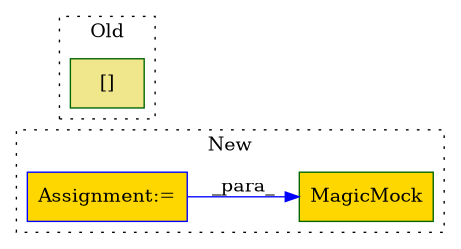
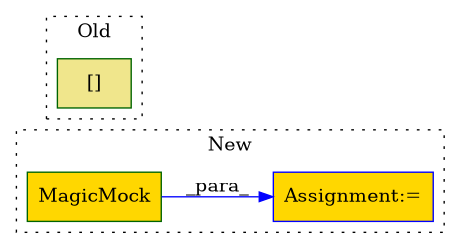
edge "Assignment:=" -> "MagicMock": reversed
